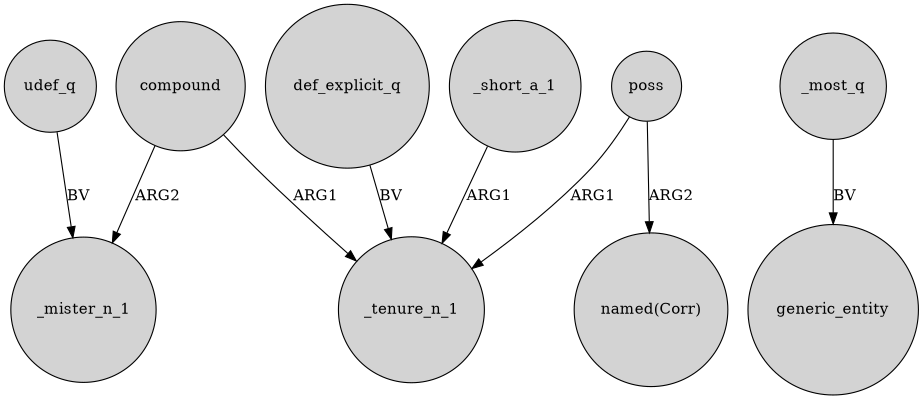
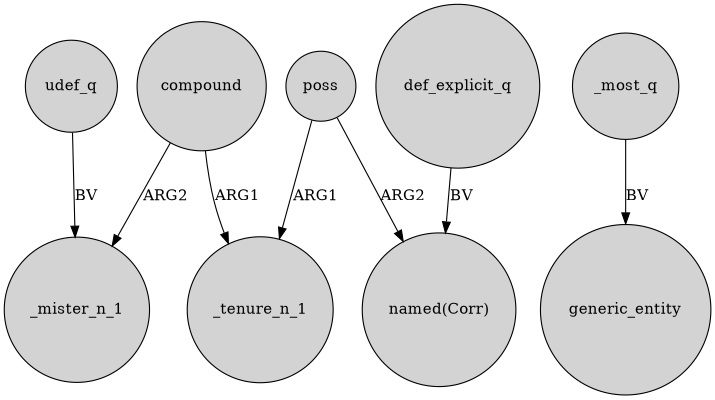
node "_short_a_1": removed
edge "def_explicit_q" -> "_tenure_n_1": now "def_explicit_q" -> "named(Corr)"
